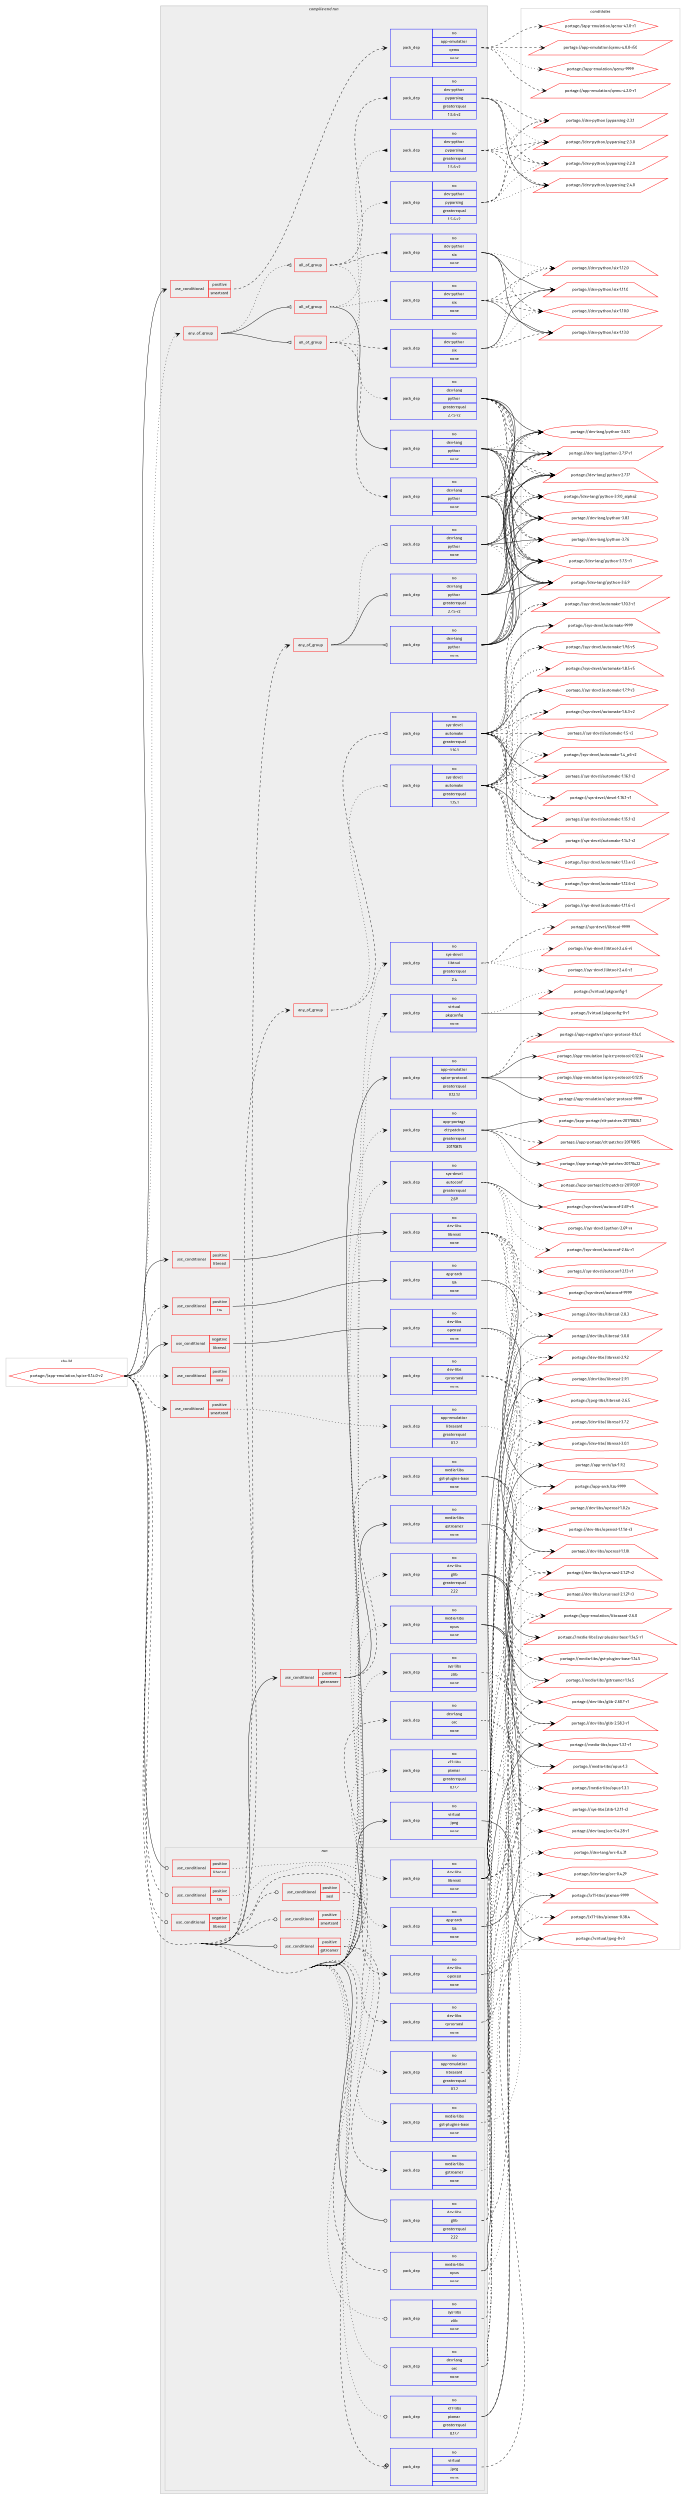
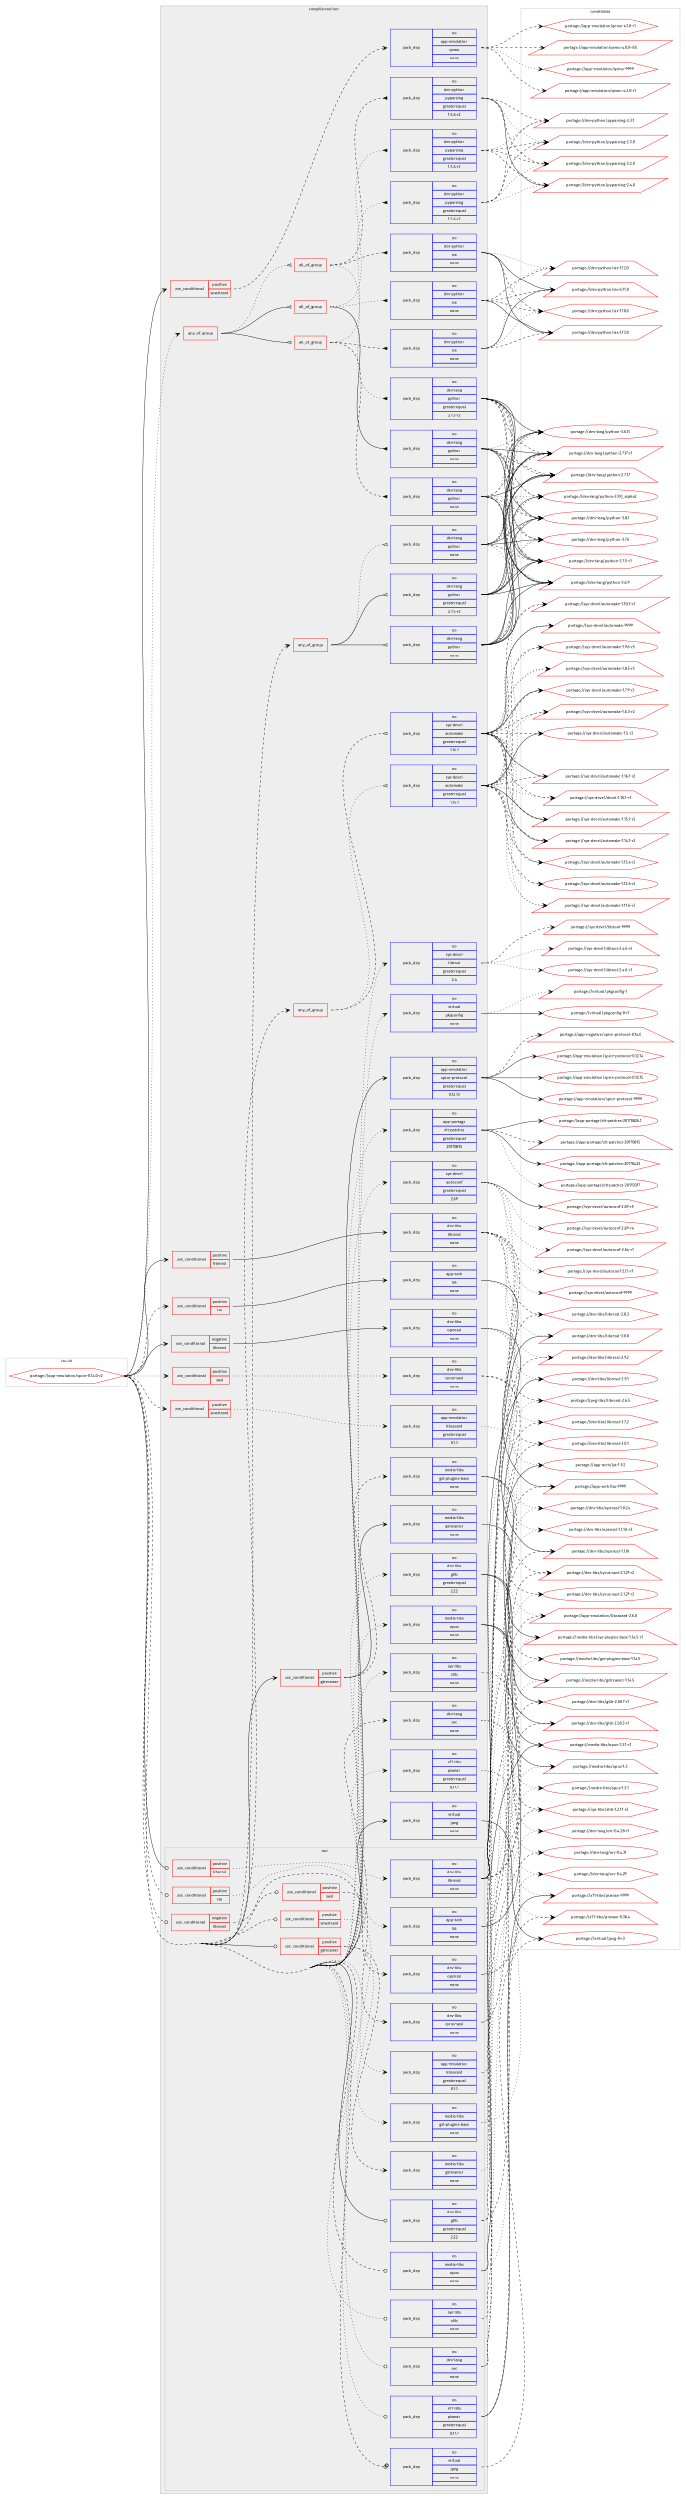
node "portage://dev-python/six-1.11.0": label "portage://dev-python/six-1.11.0" -> "portage://dev-python/six-6.11.0"
node "portage://sys-devel/automake-1.4_p6-r2": removed
node "portage://sys-devel/python-2.69-r4": label "portage://sys-devel/python-2.69-r4" -> "portage://sys-devel/autoconf-2.69-r4"
